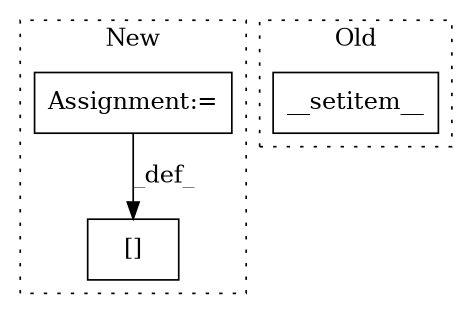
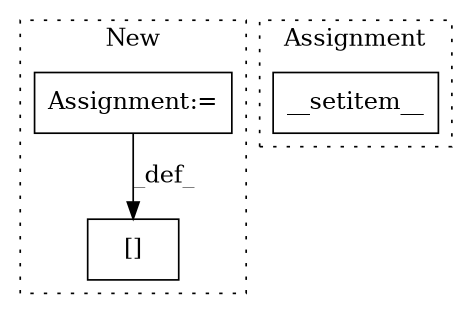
cluster "Old": label "Old" -> "Assignment"
